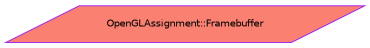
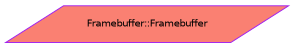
node "OpenGLAssignment::Framebuffer": label "OpenGLAssignment::Framebuffer" -> "Framebuffer::Framebuffer"
